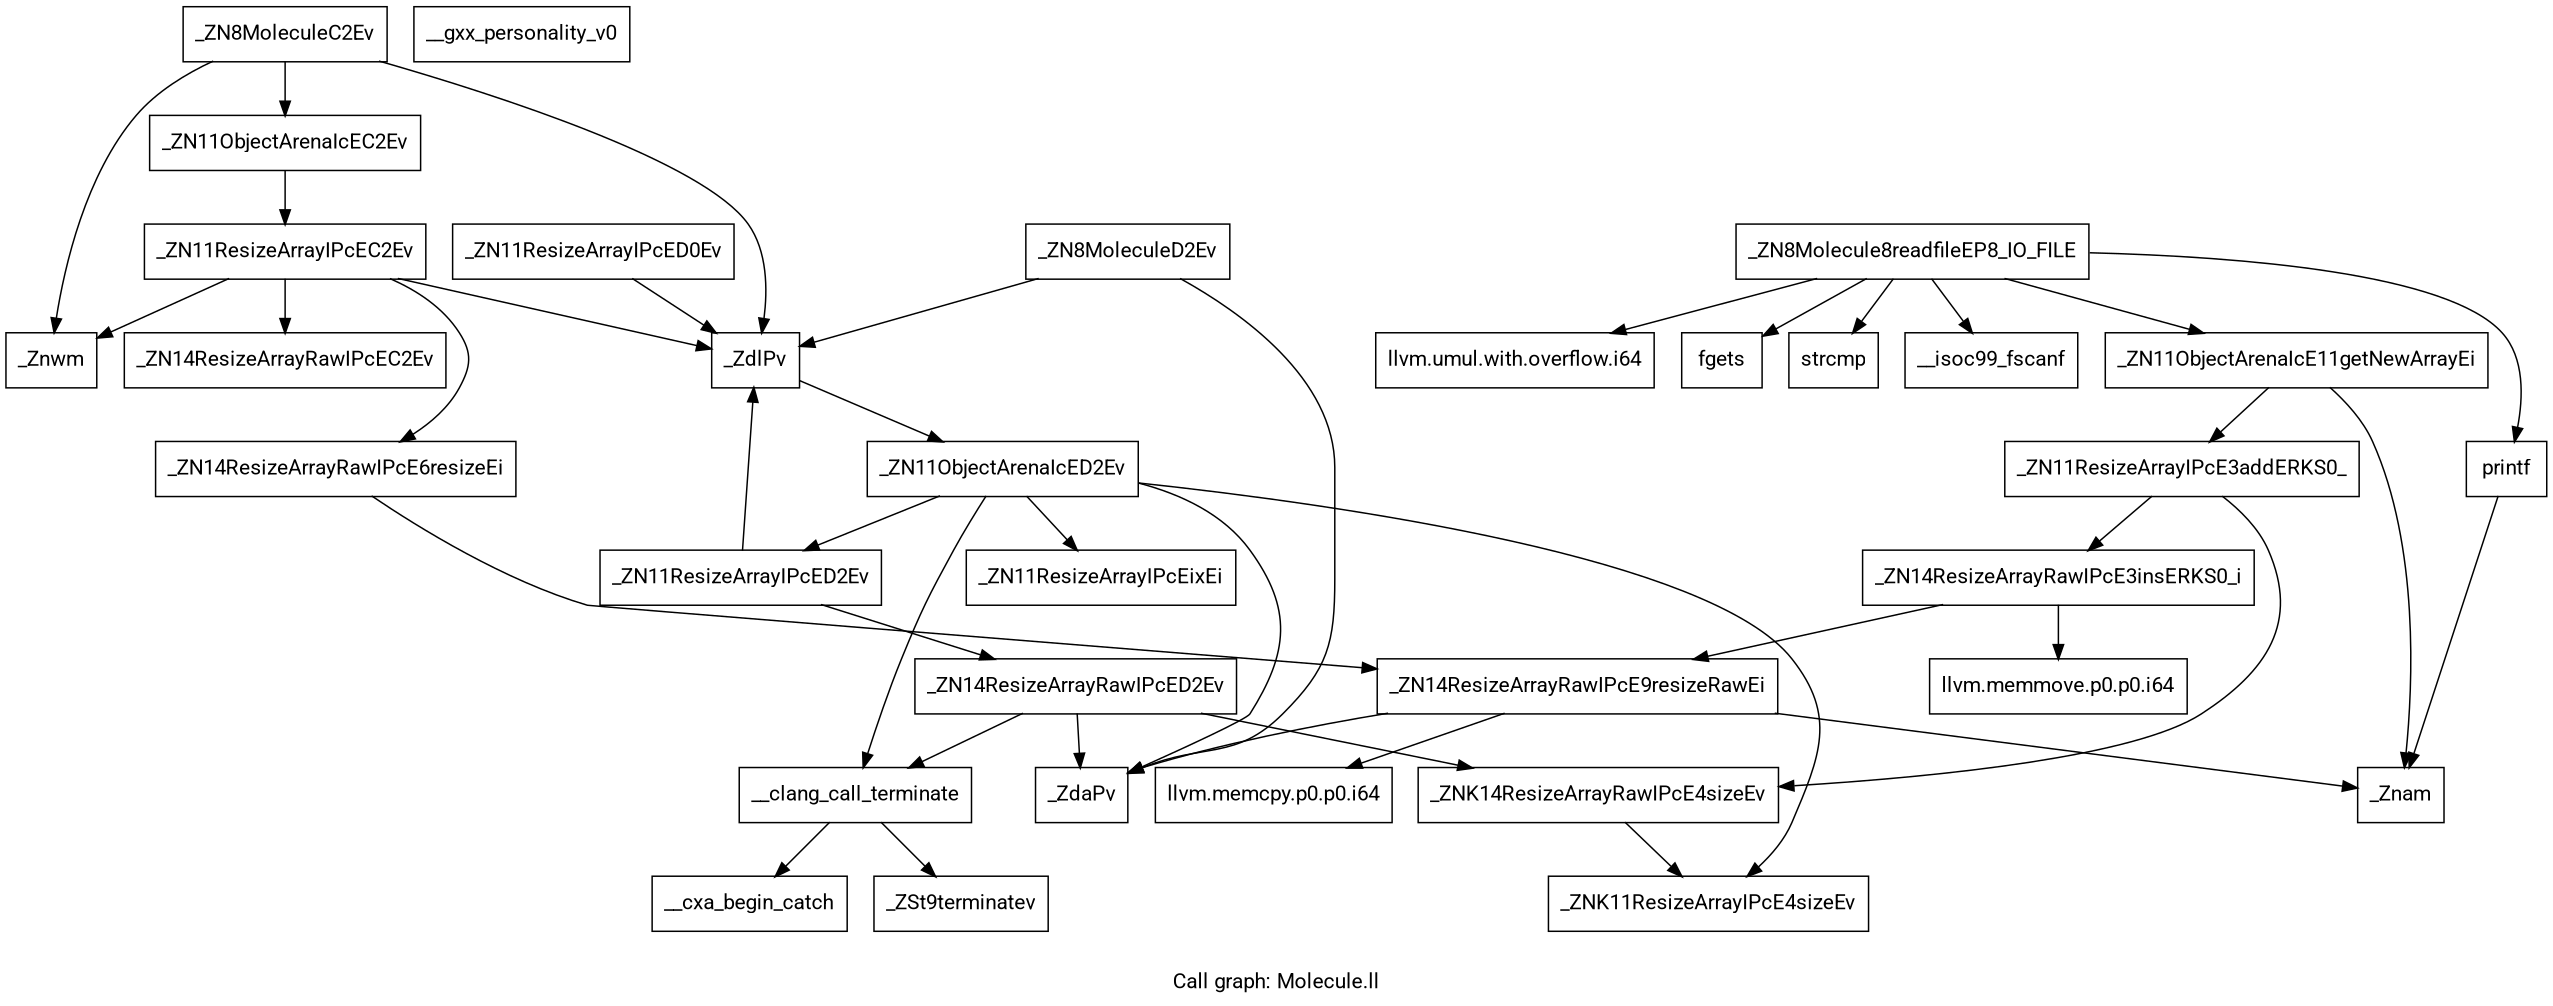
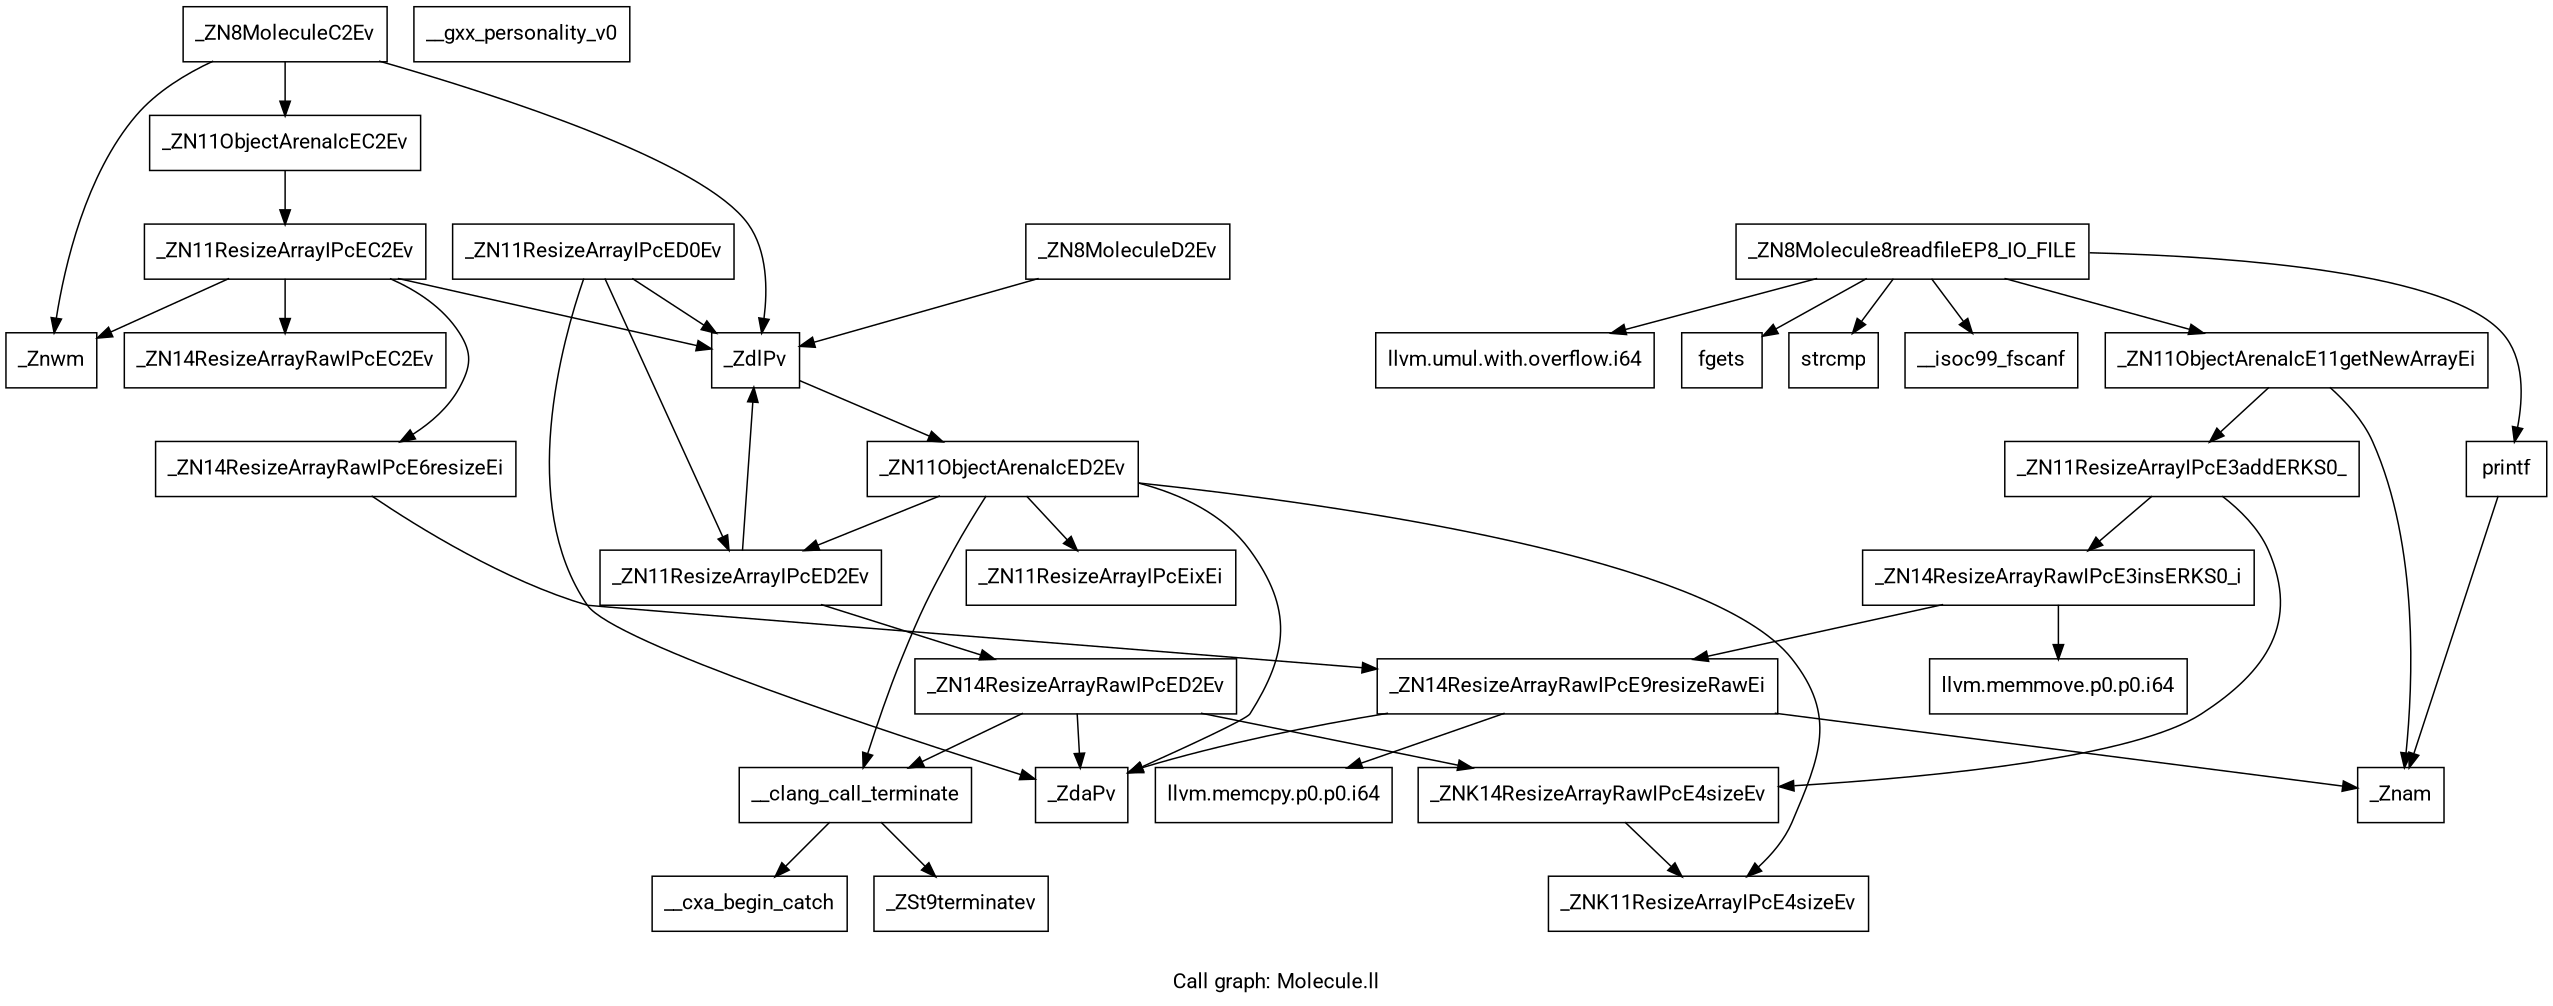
edge "_ZN11ResizeArrayIPcED0Ev" -> "_ZN11ResizeArrayIPcED2Ev": added
edge "_ZN8MoleculeD2Ev" -> "_ZdaPv": now "_ZN11ResizeArrayIPcED0Ev" -> "_ZdaPv"
